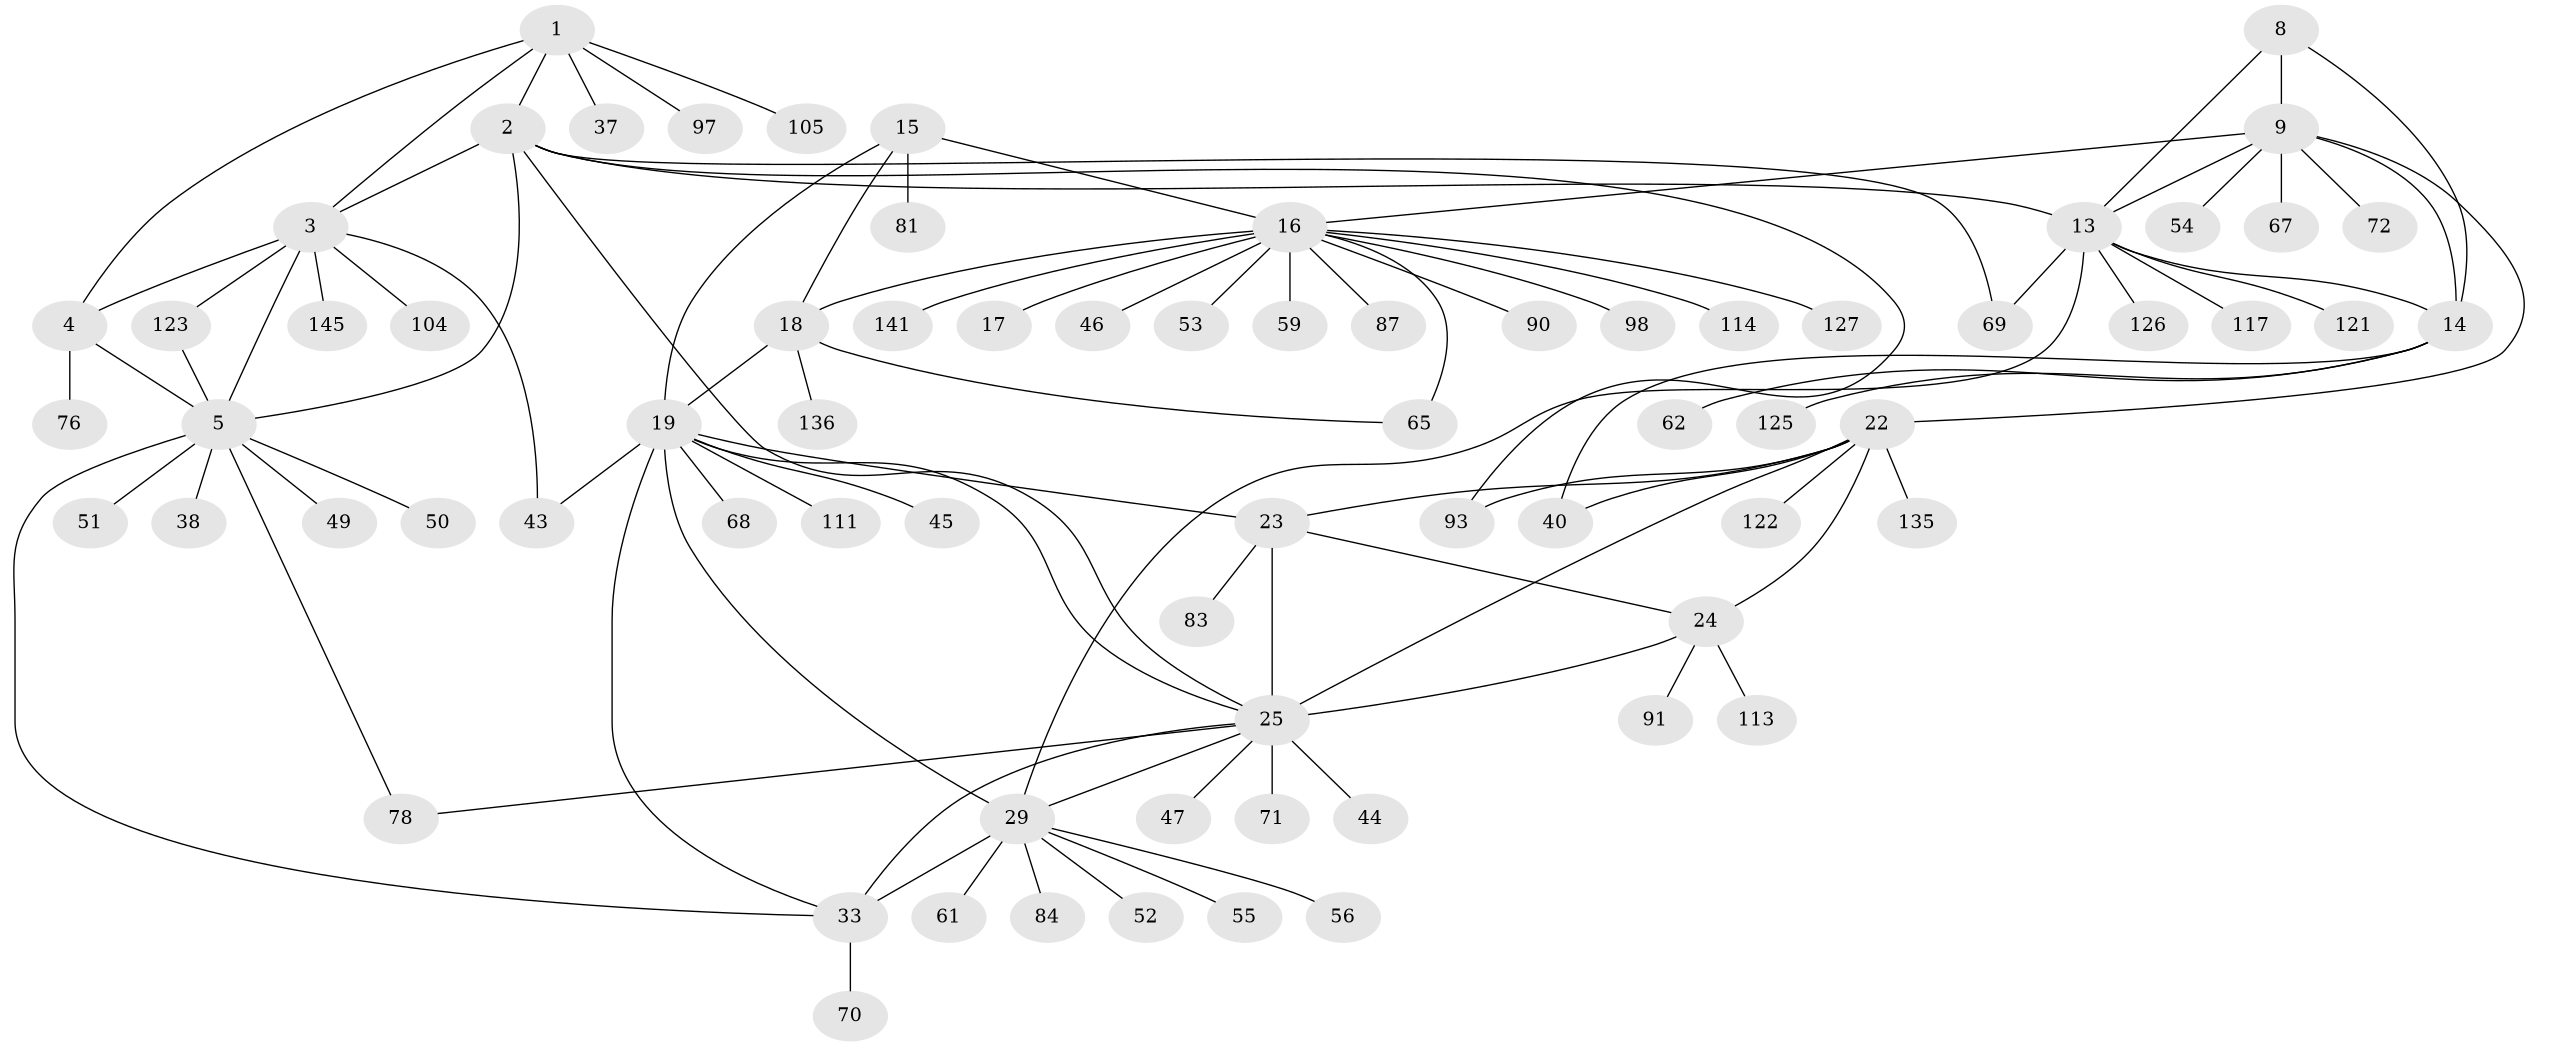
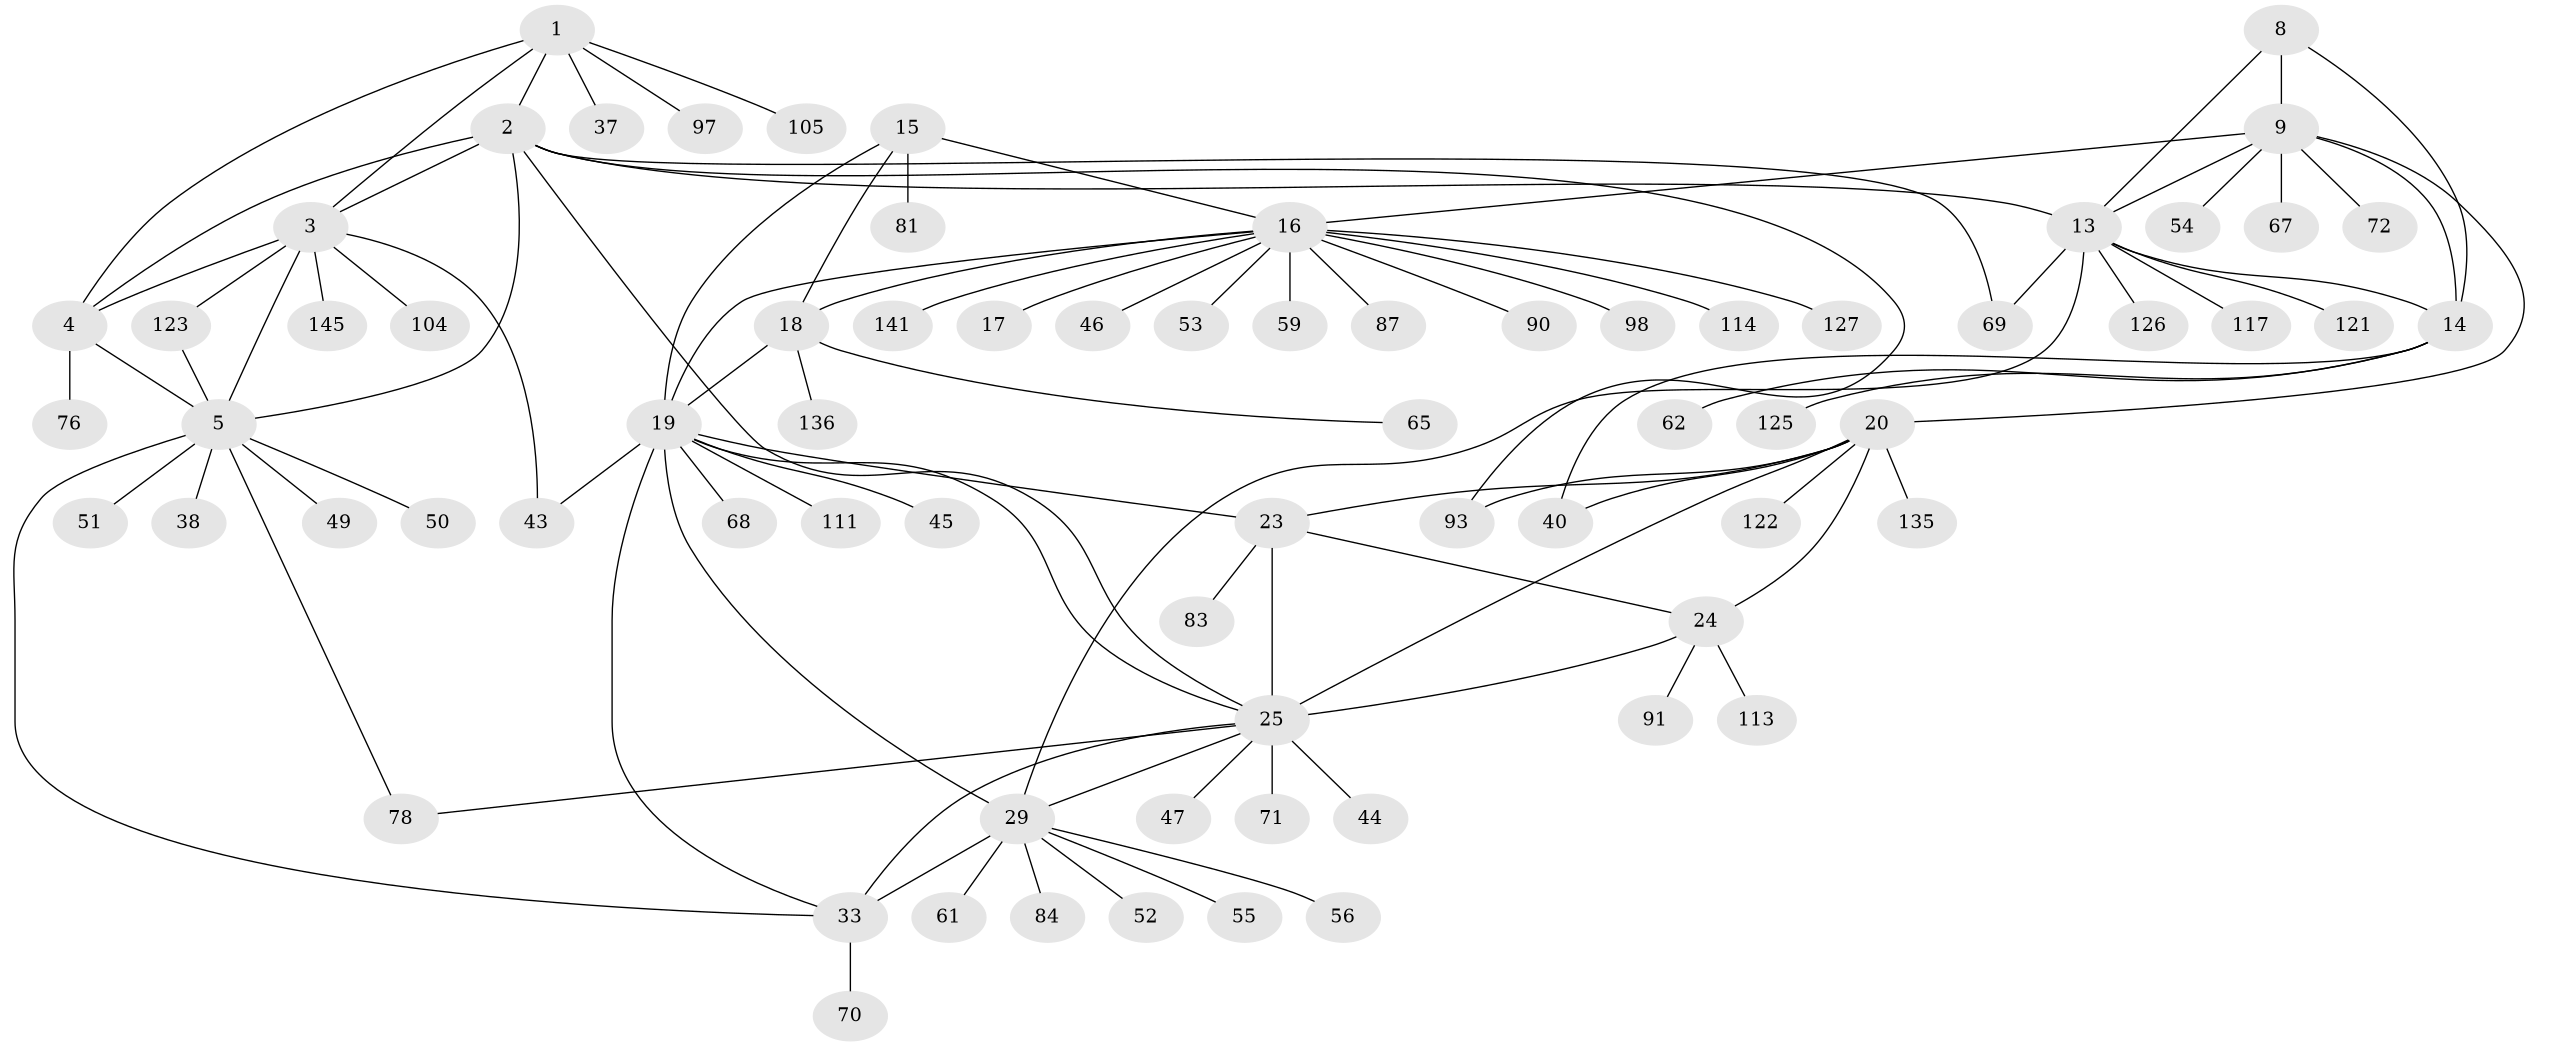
edge "2" -- "4": added
edge "16" -- "65": now "16" -- "19"
node "22": label "22" -> "20"
